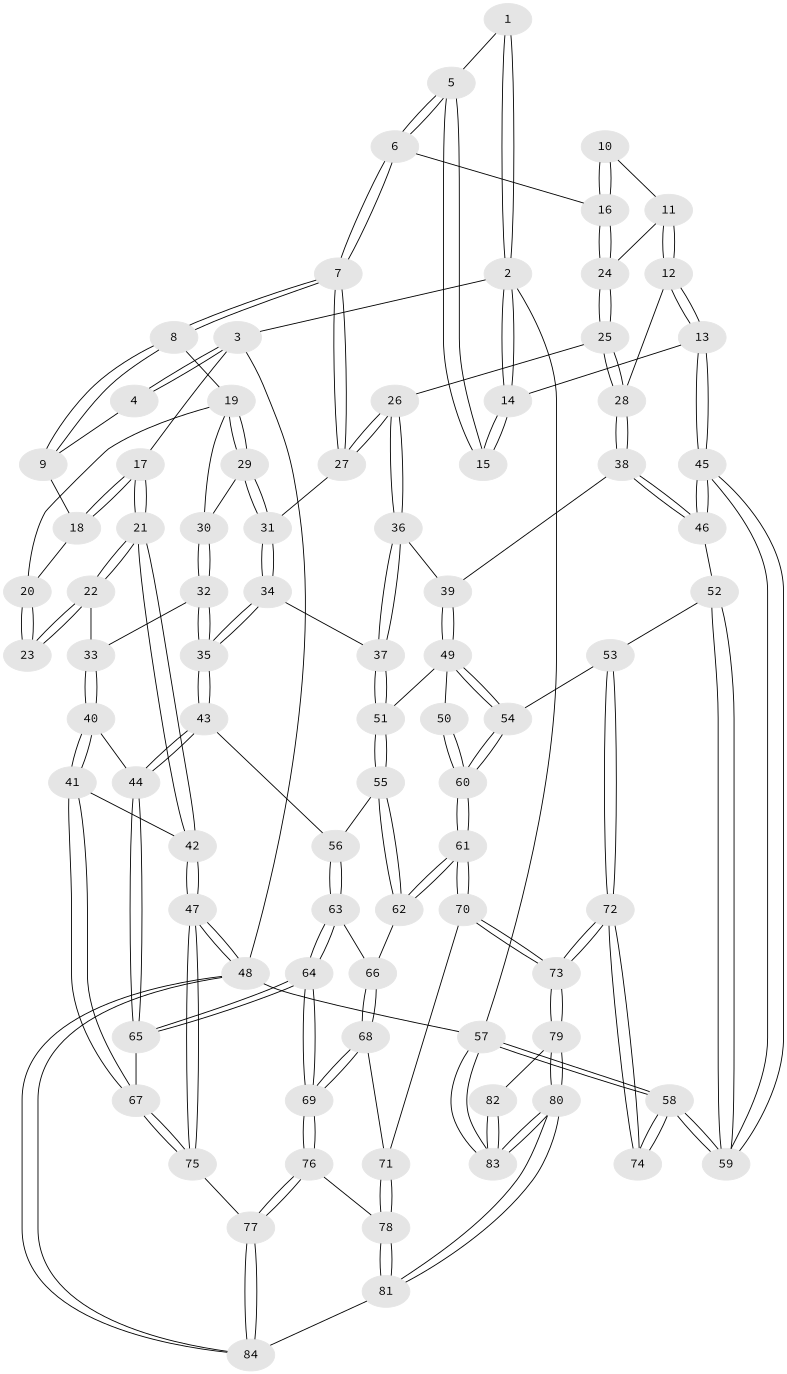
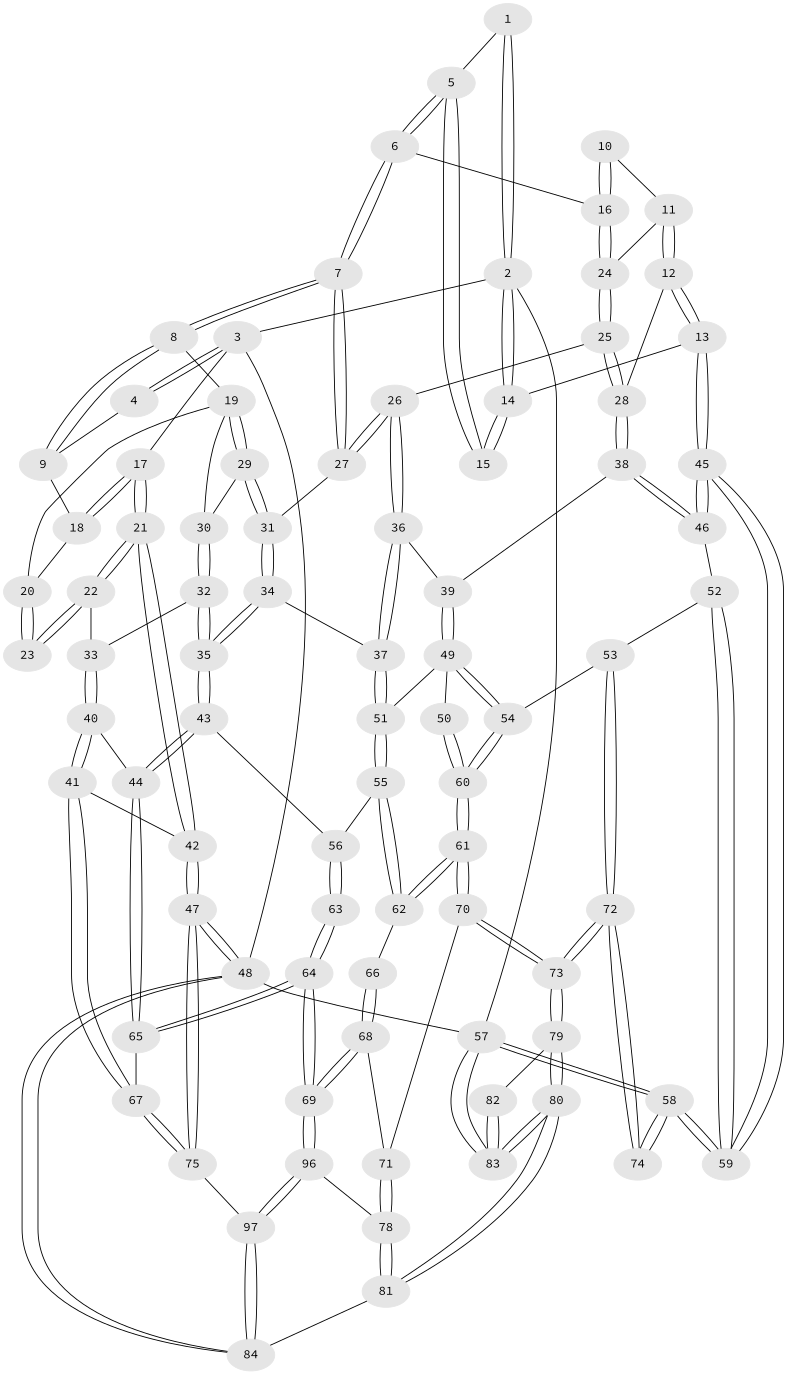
edge "63" -- "66": removed
node "76": label "76" -> "96"
node "77": label "77" -> "97"
